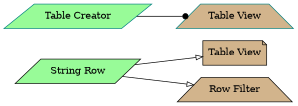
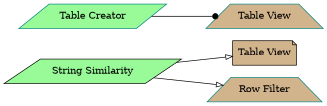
node "String Row": label "String Row" -> "String Similarity"
node "Row Filter": color black -> teal
